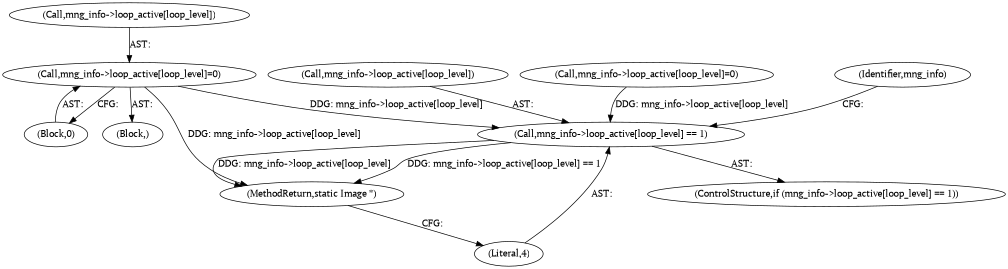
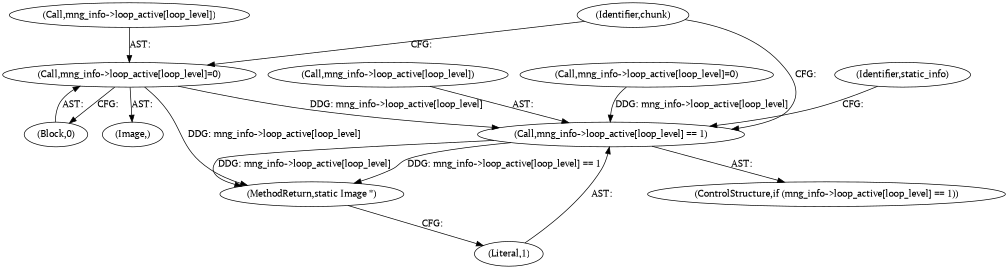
node "(Identifier,chunk)": added
node "(Identifier,mng_info)": label "(Identifier,mng_info)" -> "(Identifier,static_info)"
node "(Block,)": label "(Block,)" -> "(Image,)"
node "(Literal,4)": label "(Literal,4)" -> "(Literal,1)"
